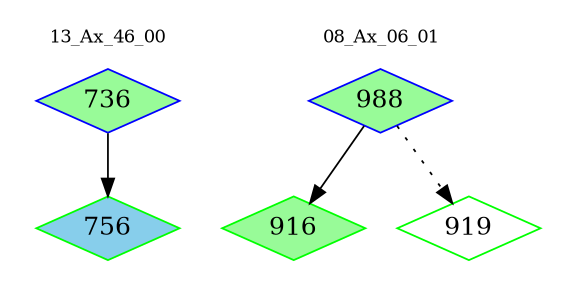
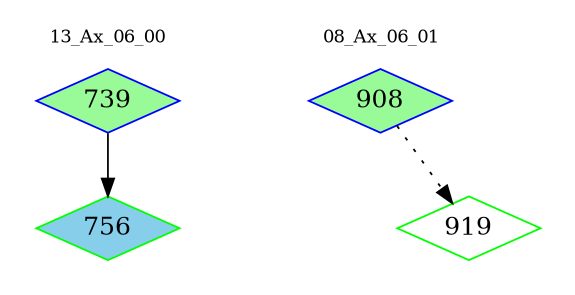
cluster "13_Ax_46_00": label "13_Ax_46_00" -> "13_Ax_06_00"
node "736": label "736" -> "739"
node "988": label "988" -> "908"
node "916": removed
